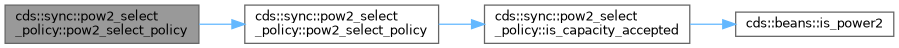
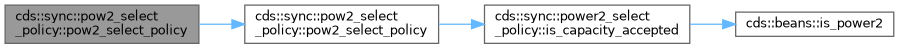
node "cds::sync::pow2_select _policy::is_capacity_accepted": label "cds::sync::pow2_select _policy::is_capacity_accepted" -> "cds::sync::power2_select _policy::is_capacity_accepted"
